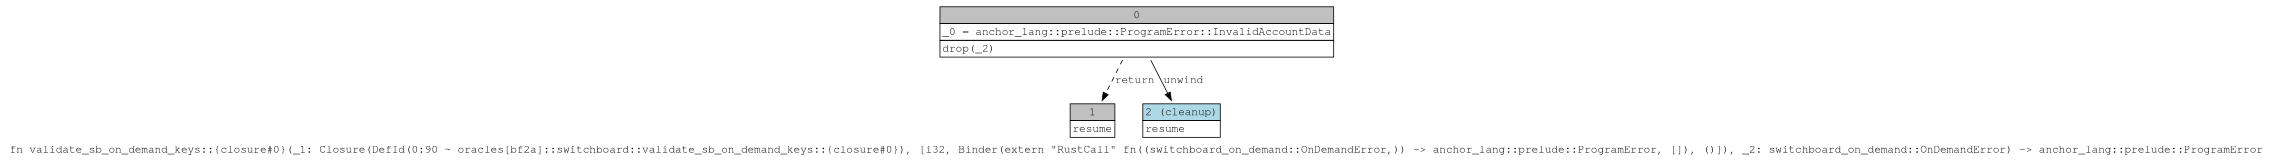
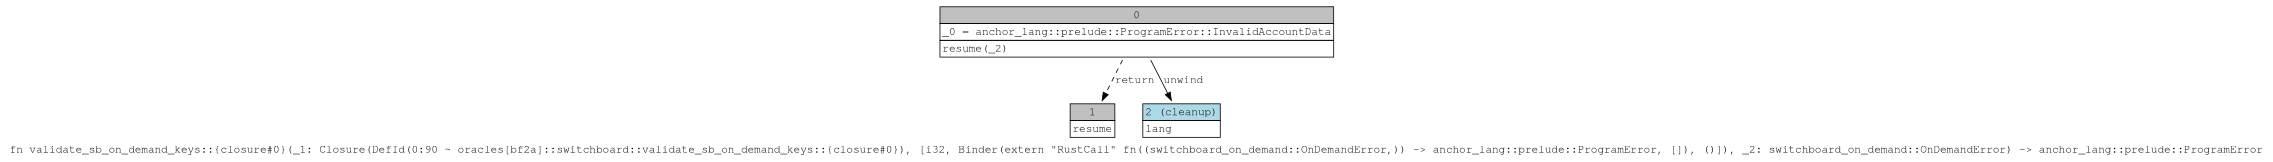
node "0": text "drop(_2)" -> "resume(_2)"
node "2 (cleanup)": text "resume" -> "lang"
